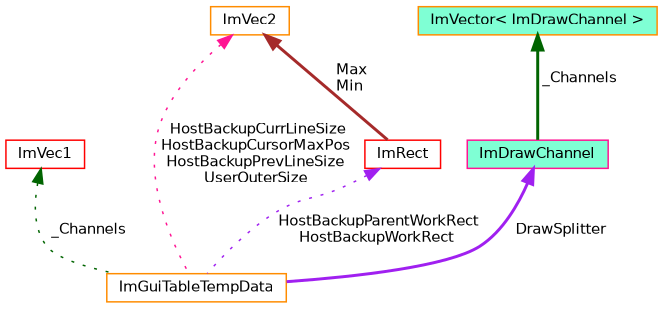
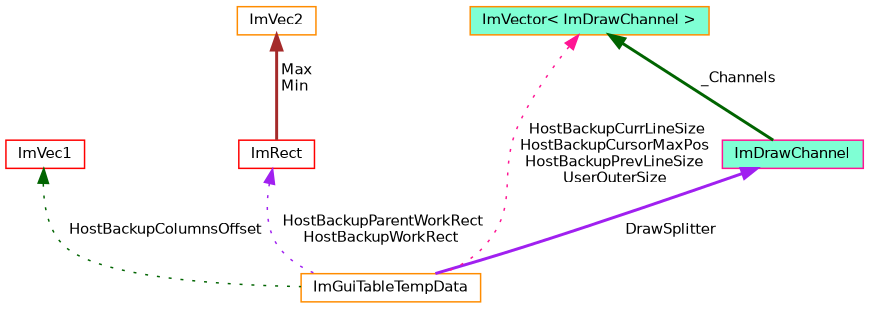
edge "ImGuiTableTempData" -> "ImVec2": now "ImGuiTableTempData" -> "ImVector< ImDrawChannel >"
edge "ImGuiTableTempData" -> "ImVec1": label " _Channels" -> " HostBackupColumnsOffset"
